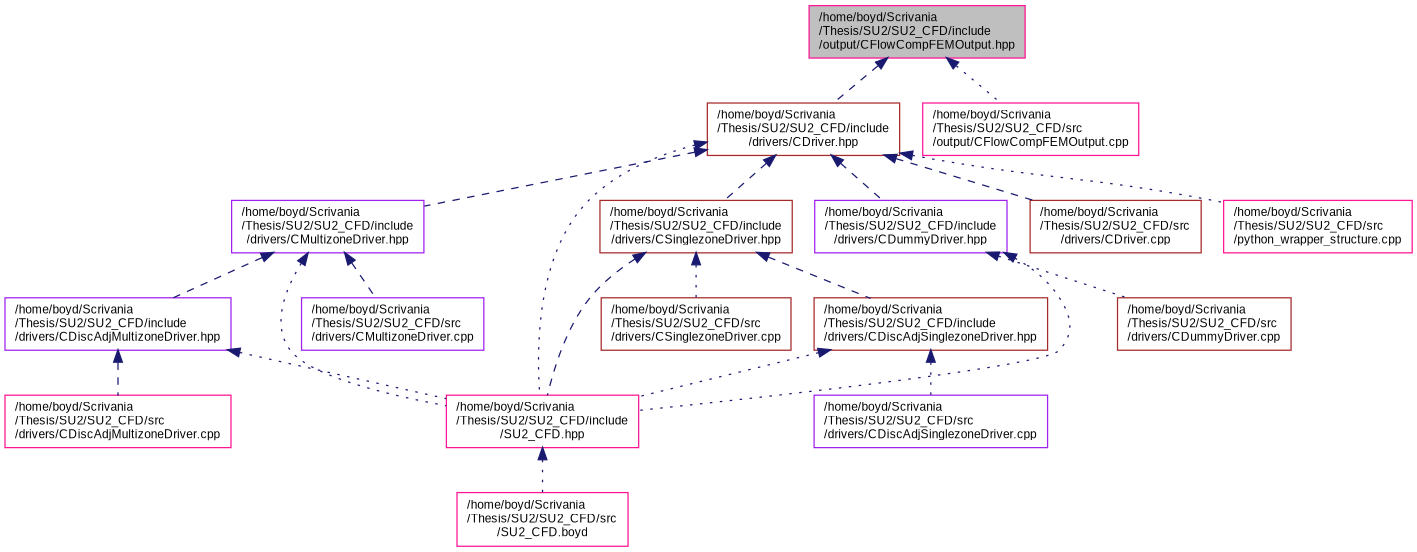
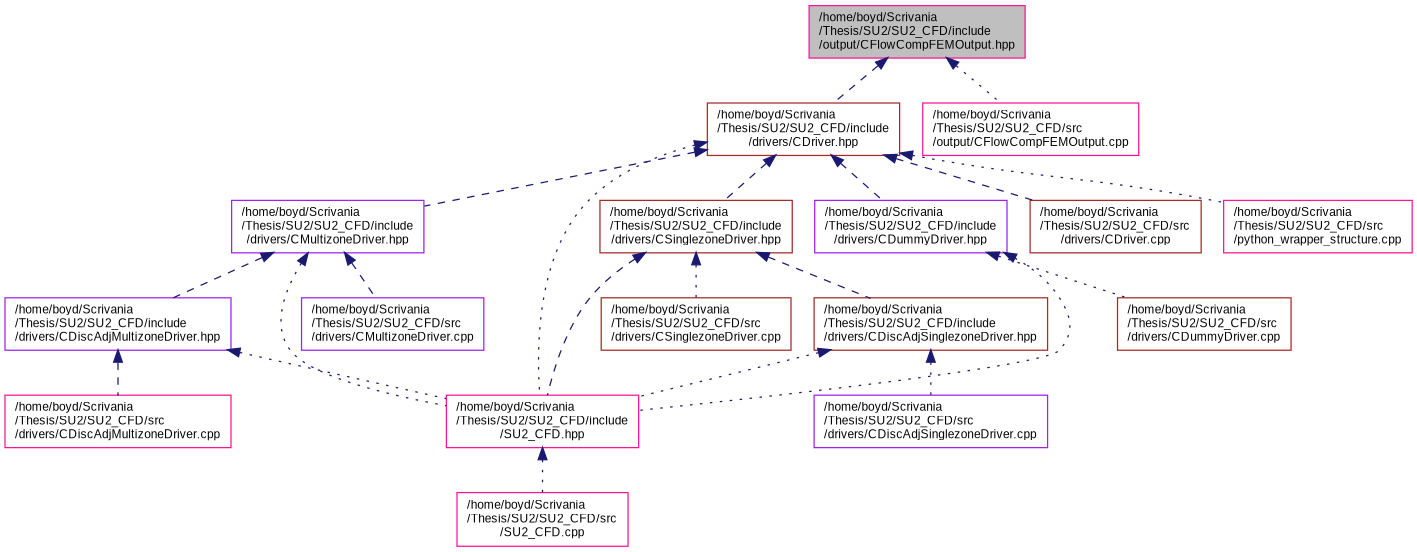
node "/home/boyd/Scrivania /Thesis/SU2/SU2_CFD/src /SU2_CFD.boyd": label "/home/boyd/Scrivania /Thesis/SU2/SU2_CFD/src /SU2_CFD.boyd" -> "/home/boyd/Scrivania /Thesis/SU2/SU2_CFD/src /SU2_CFD.cpp"
